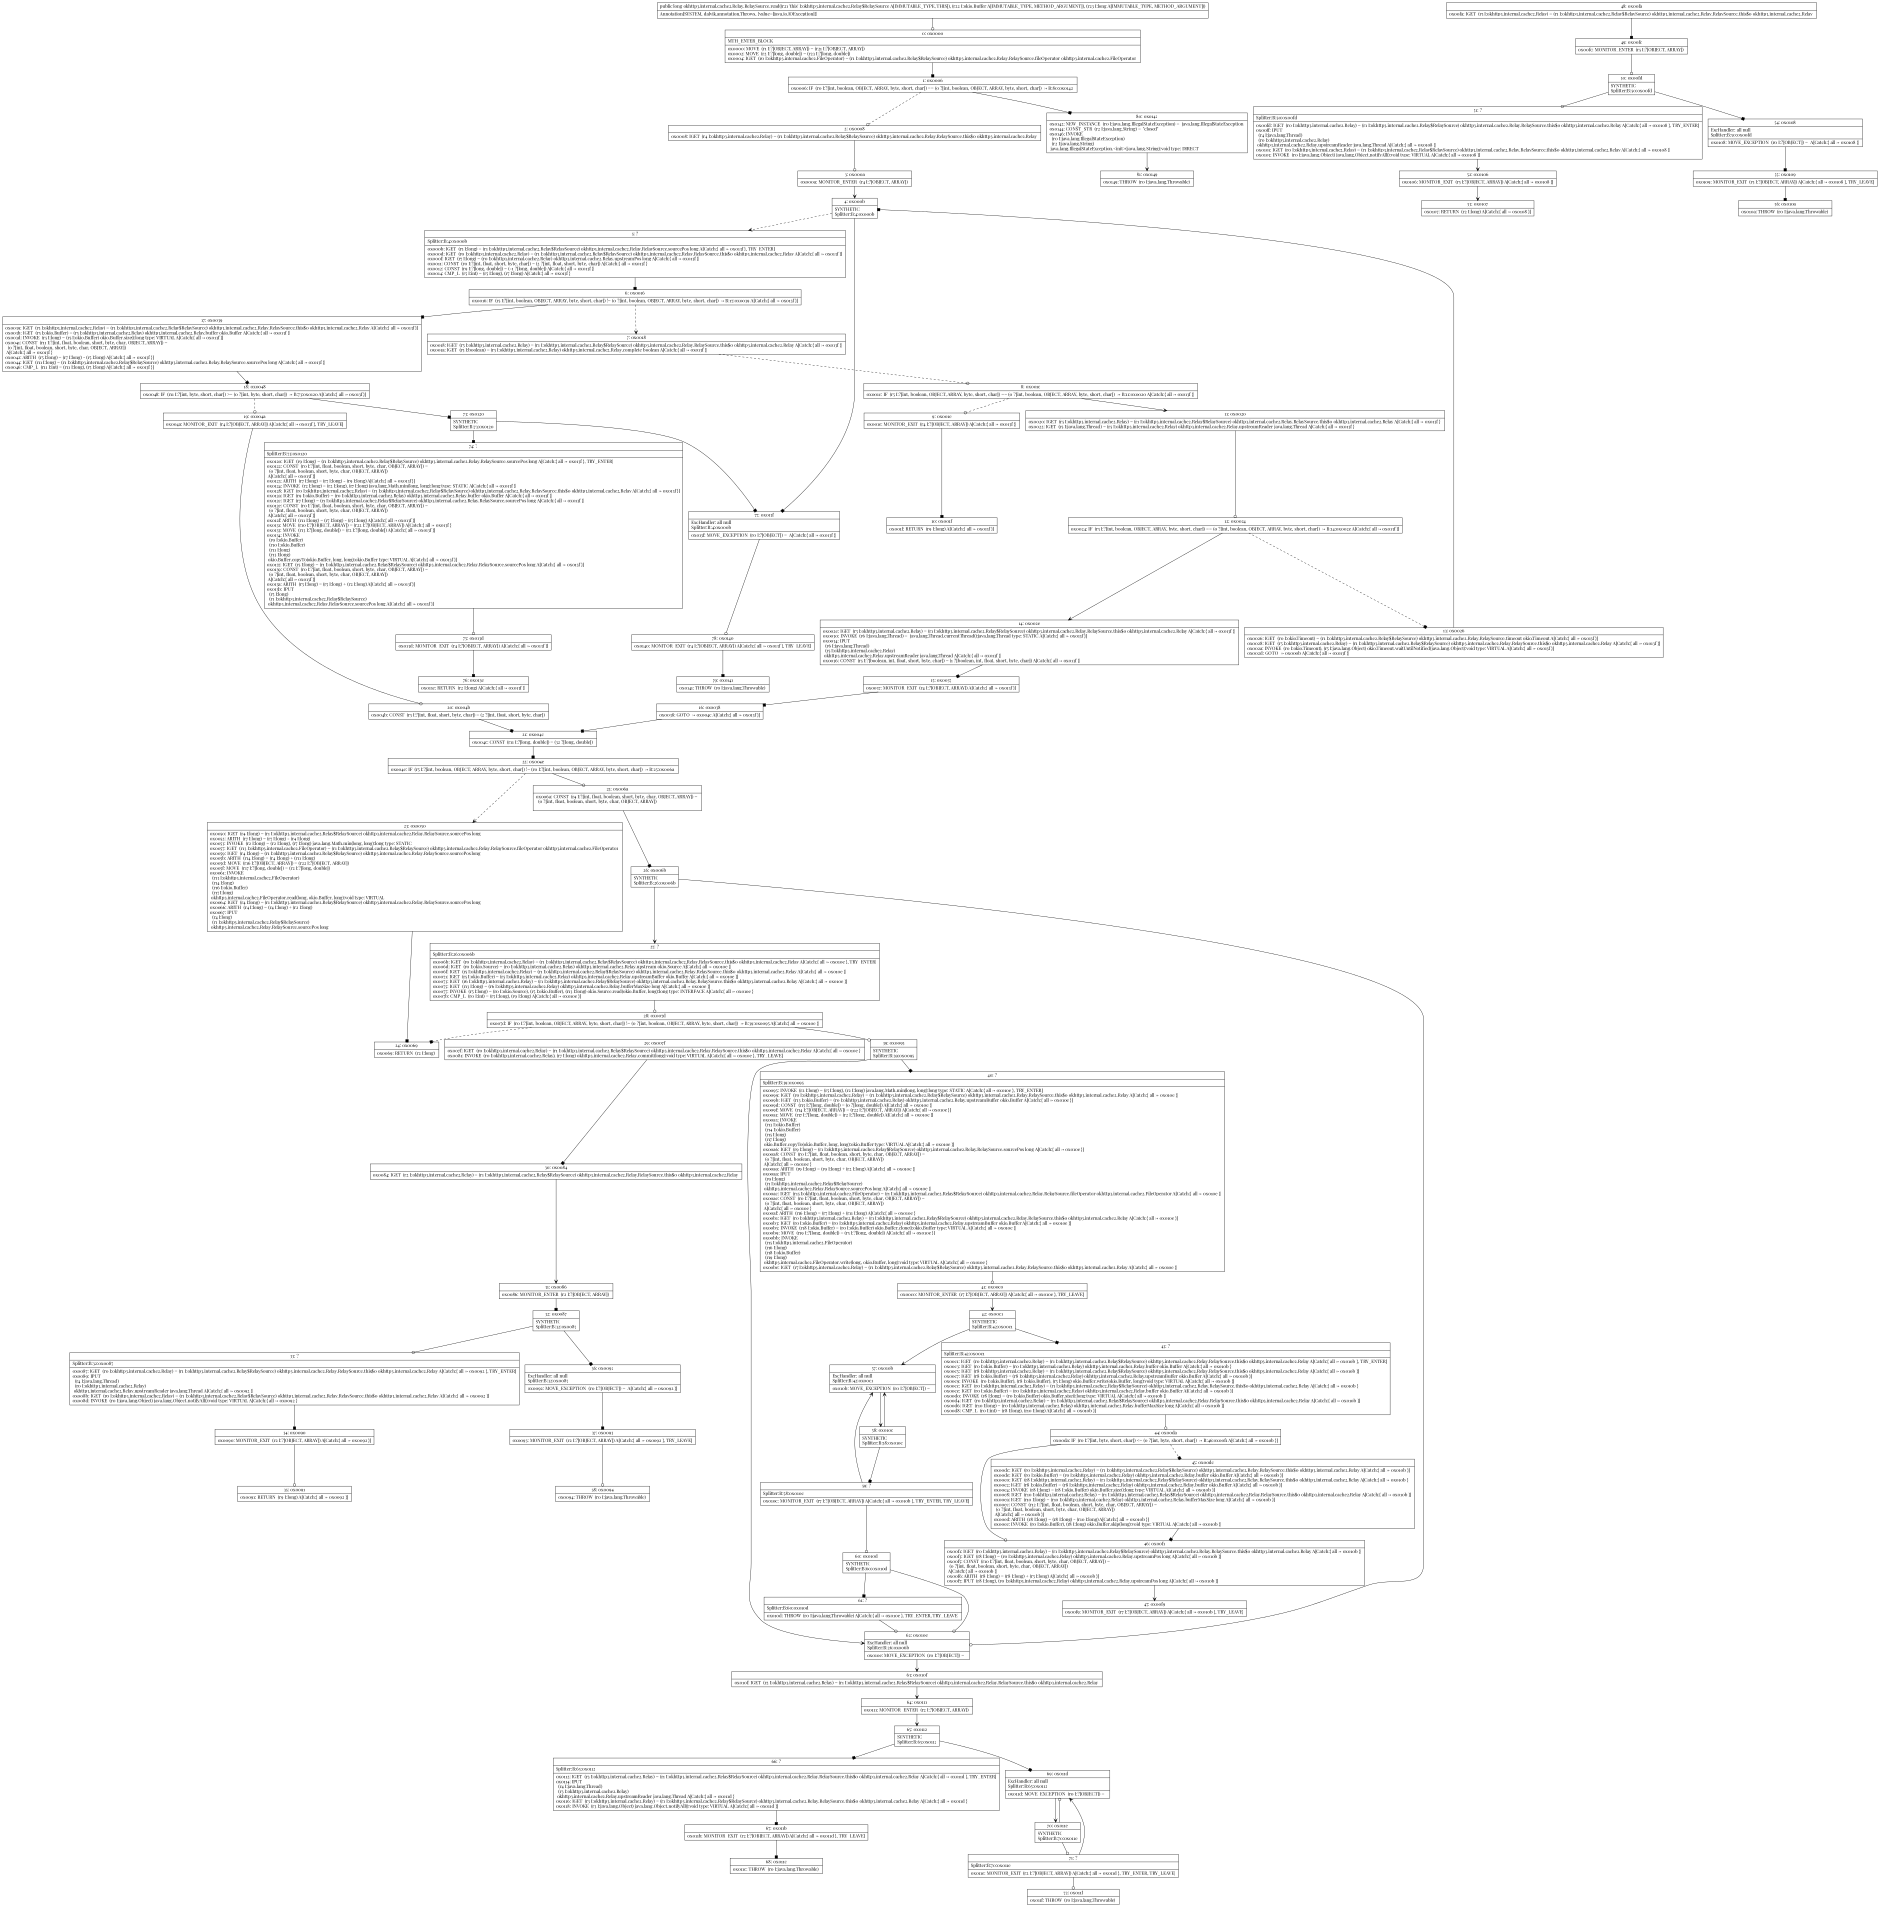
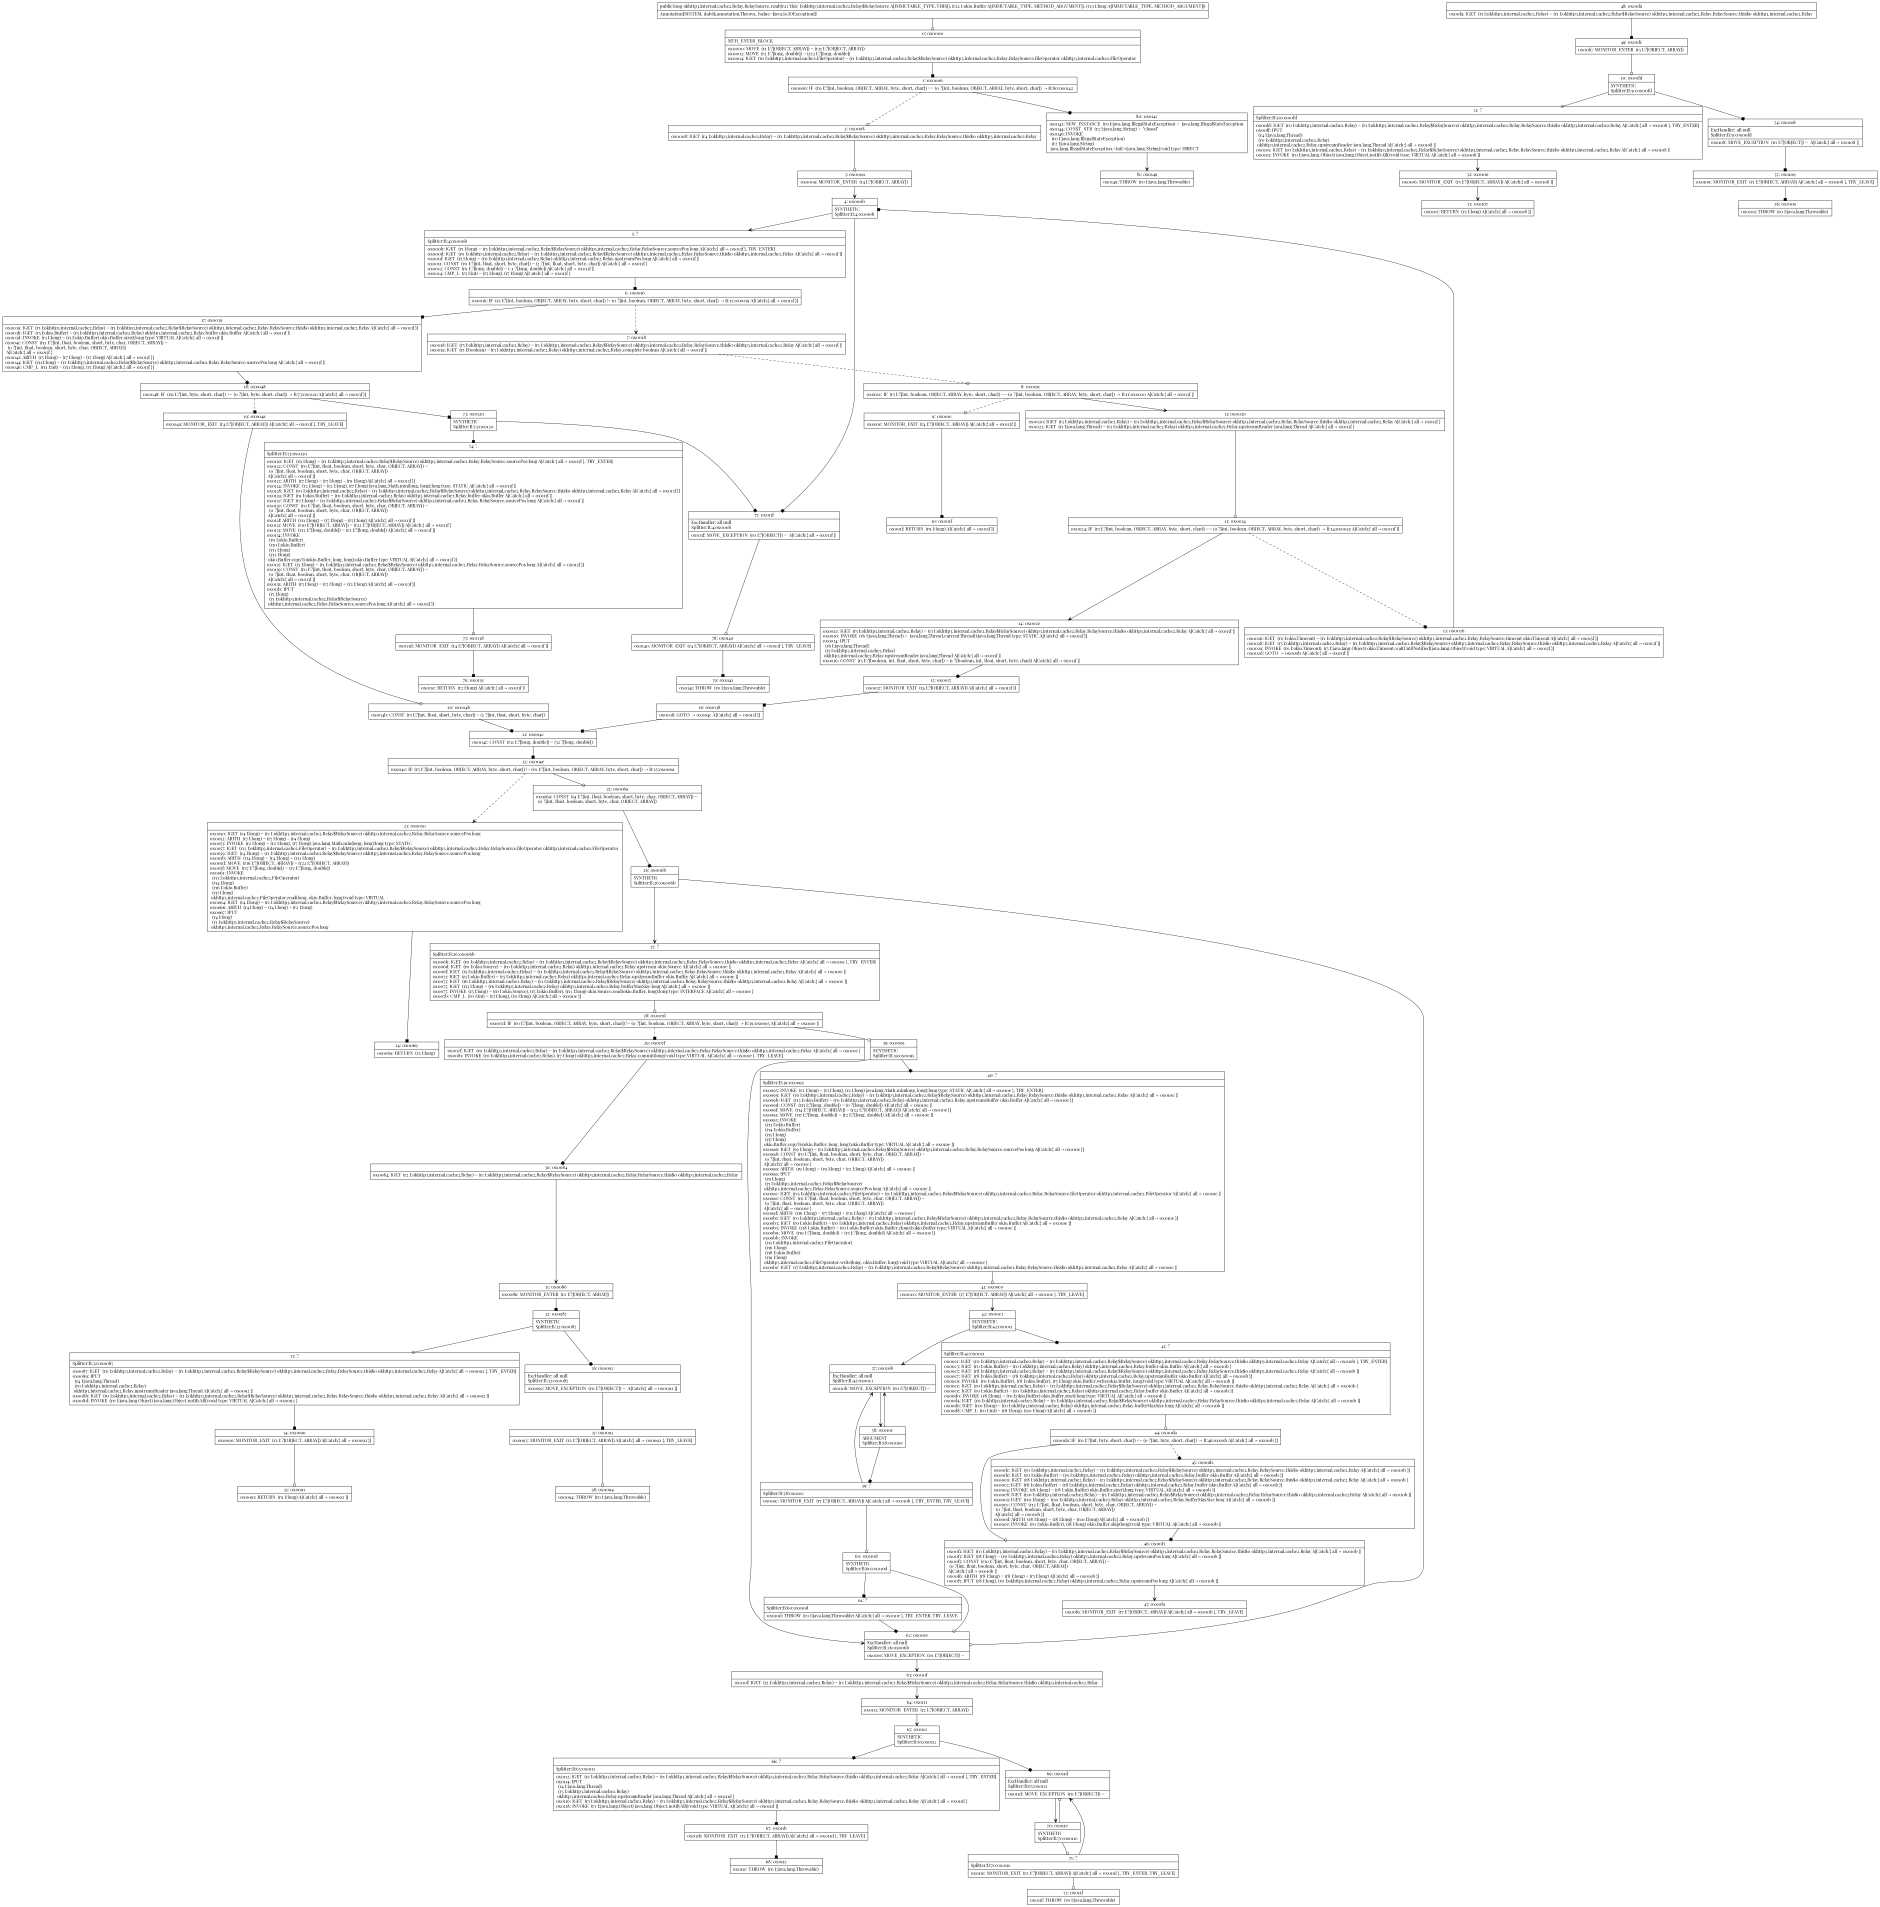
edge "4: 0x000b" -> "5: ?": style dashed -> solid
edge "18: 0x0048" -> "19: 0x004a": arrowhead odot -> box
edge "28: 0x007d" -> "24: 0x0069": now "28: 0x007d" -> "29: 0x007f"
node "58: 0x010c": text "SYNTHETIC" -> "ARGUMENT"
edge "61: ?" -> "62: 0x010e": arrowhead odot -> box
